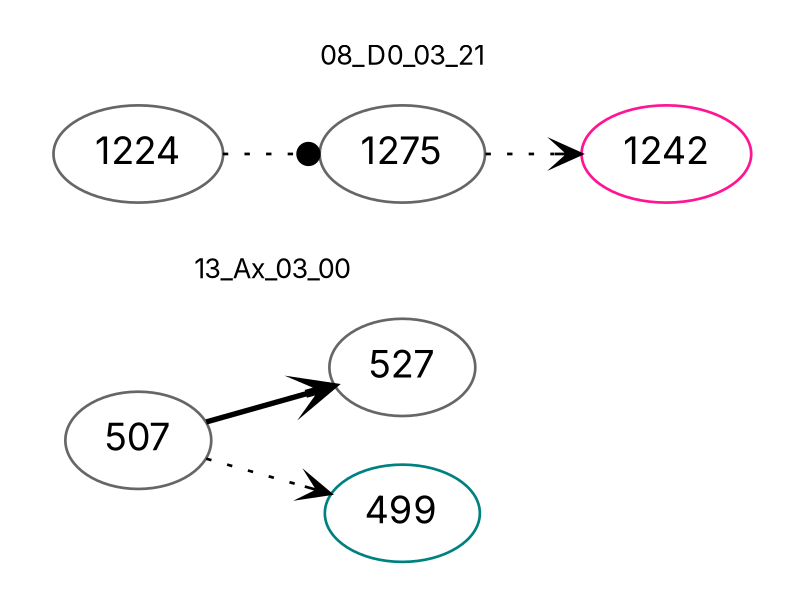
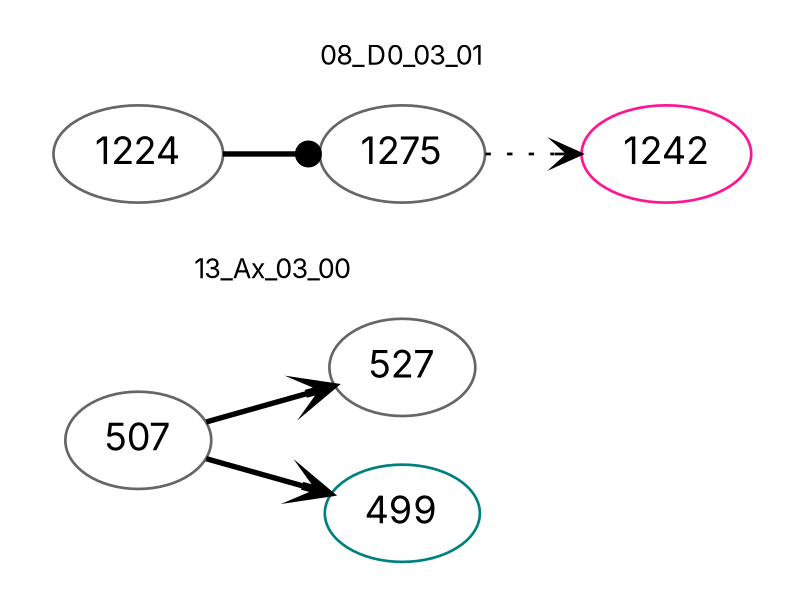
cluster "08_D0_03_21": label "08_D0_03_21" -> "08_D0_03_01"
edge "1224" -> "1275": style dotted -> bold
edge "507" -> "499": style dotted -> bold
